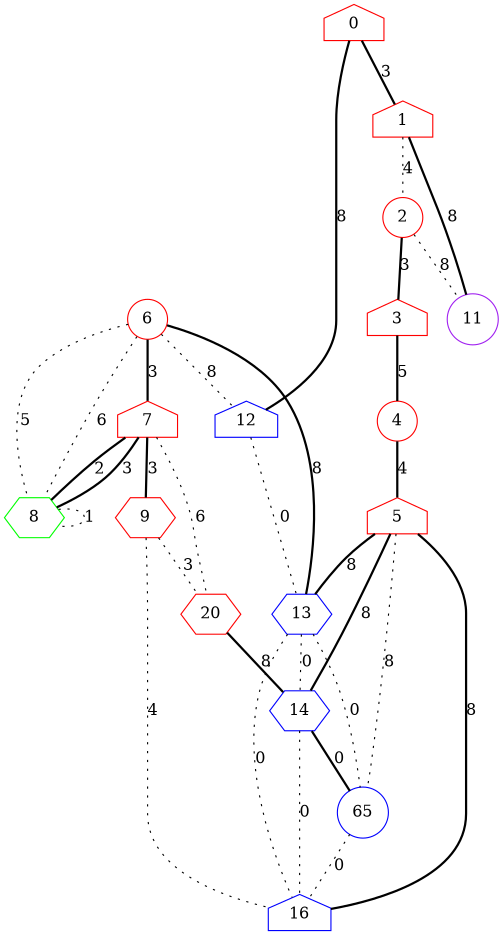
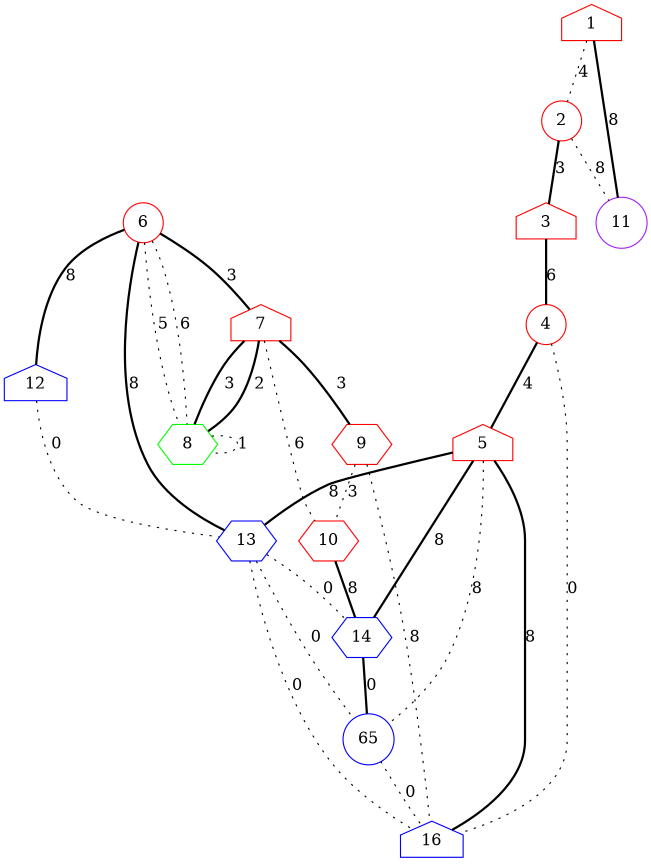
node "0": removed
edge "6" -- "12": style dotted -> bold
edge "3" -- "4": label "5" -> "6"
node "20": label "20" -> "10"
edge "9" -- "16": label "4" -> "8"
edge "14" -- "16": now "4" -- "16"
